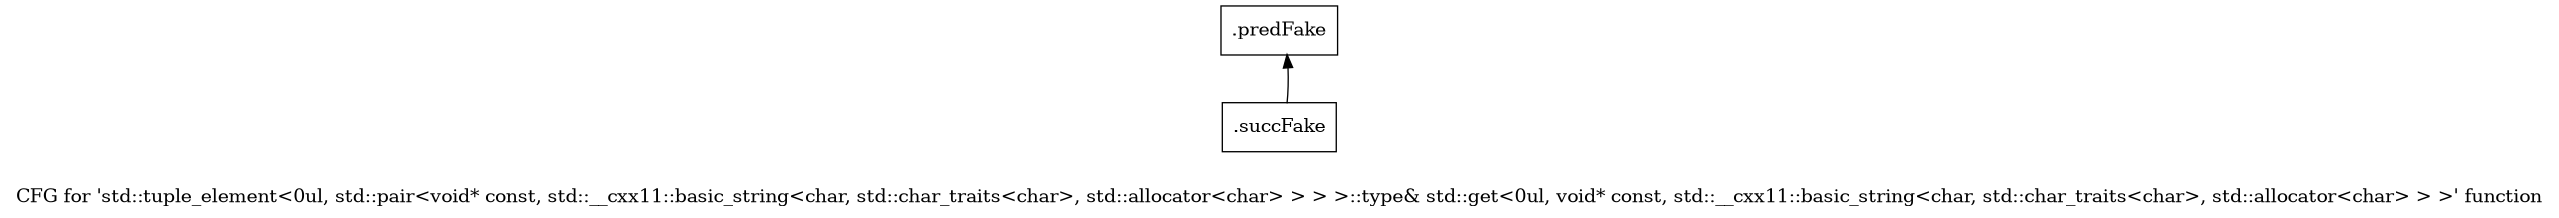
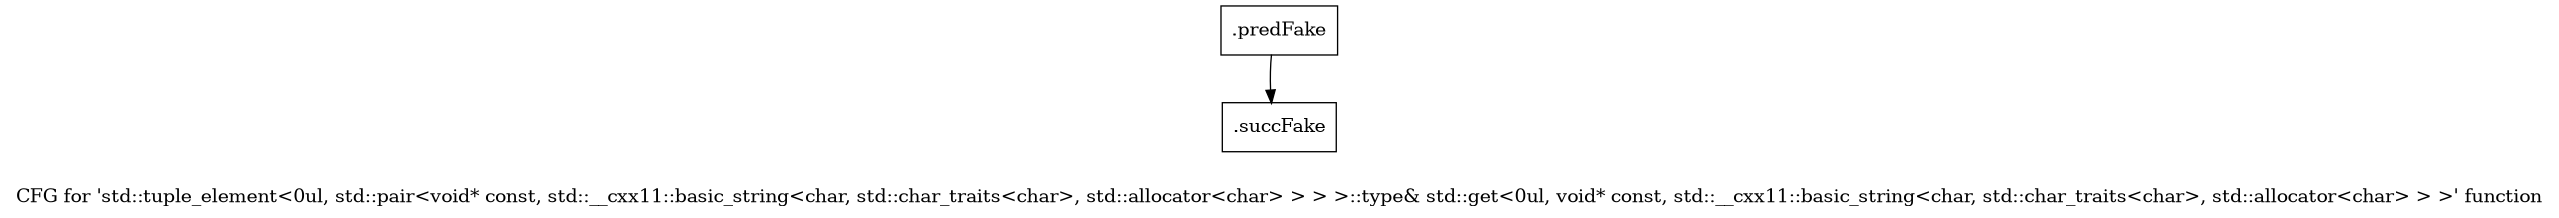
edge ".succFake" -> ".predFake": reversed
